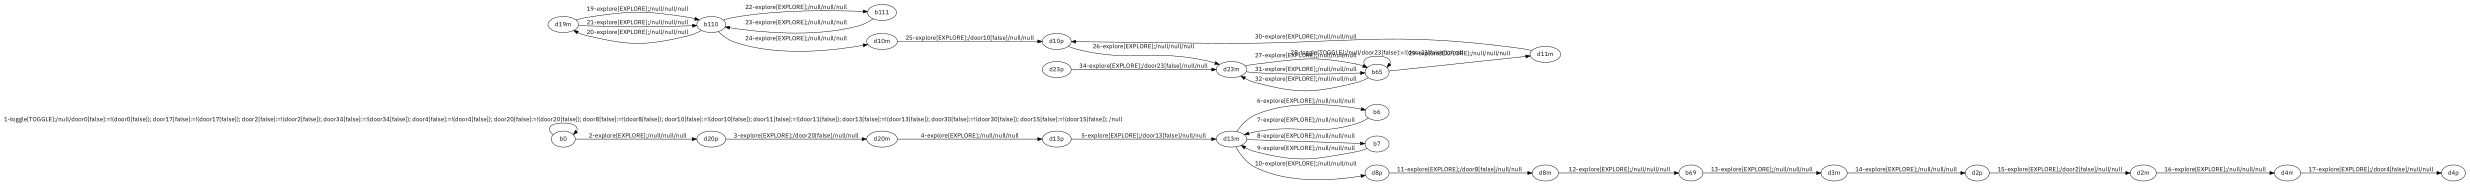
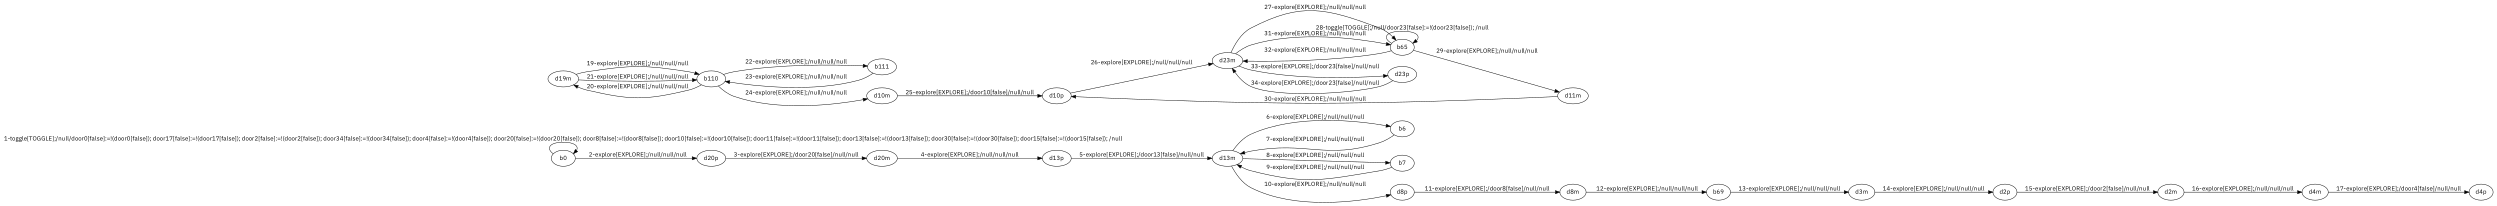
edge "d23m" -> "d23p": added, label "33-explore[EXPLORE];/door23[false]/null/null"
